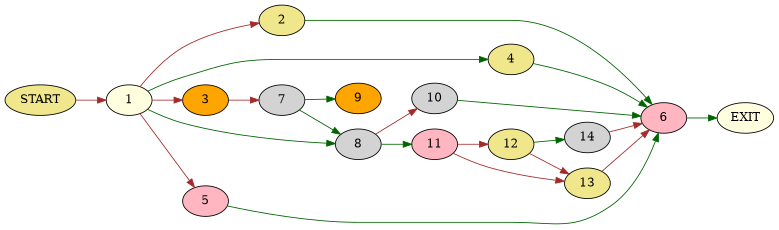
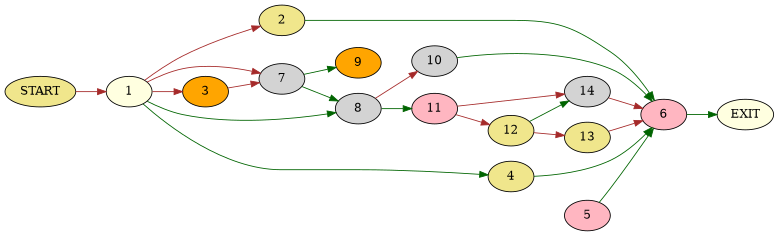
edge "1" -> "5": now "1" -> "7"
edge "11" -> "13": now "11" -> "14"
